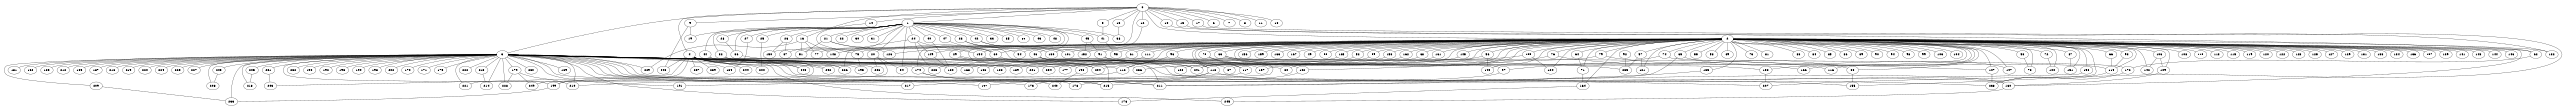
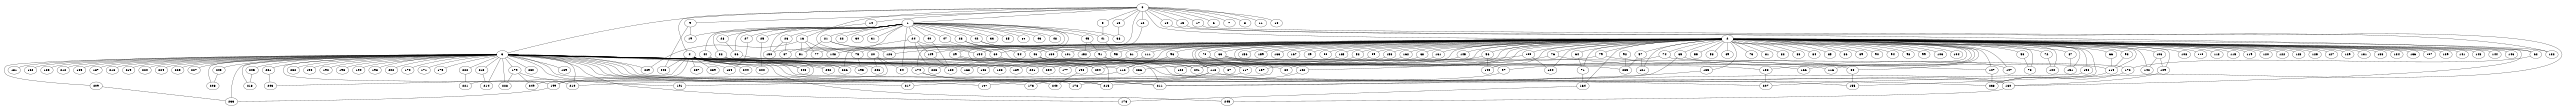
edge "1" -- "20": now "1" -- "150"
node "82": added
edge "3" -- "221": now "222" -- "221"
